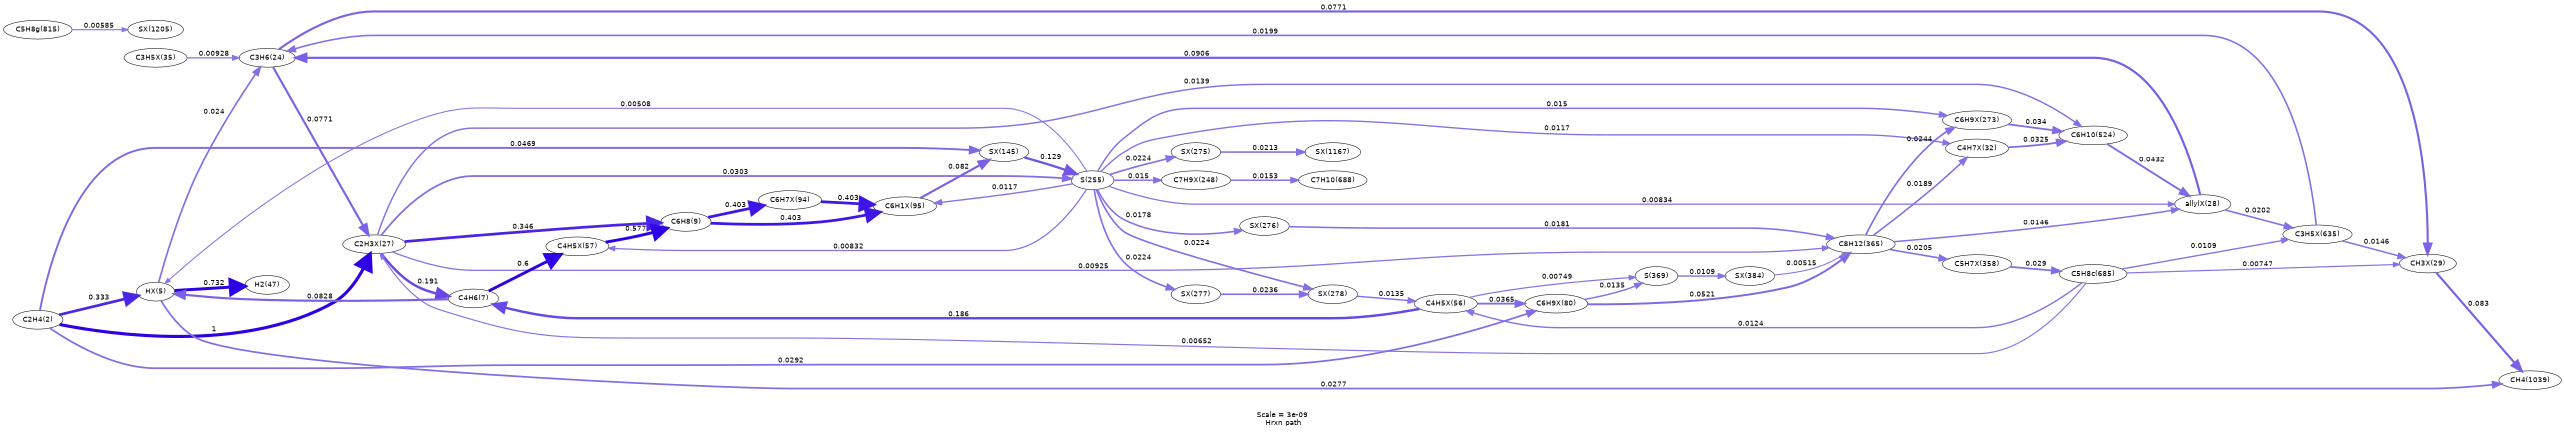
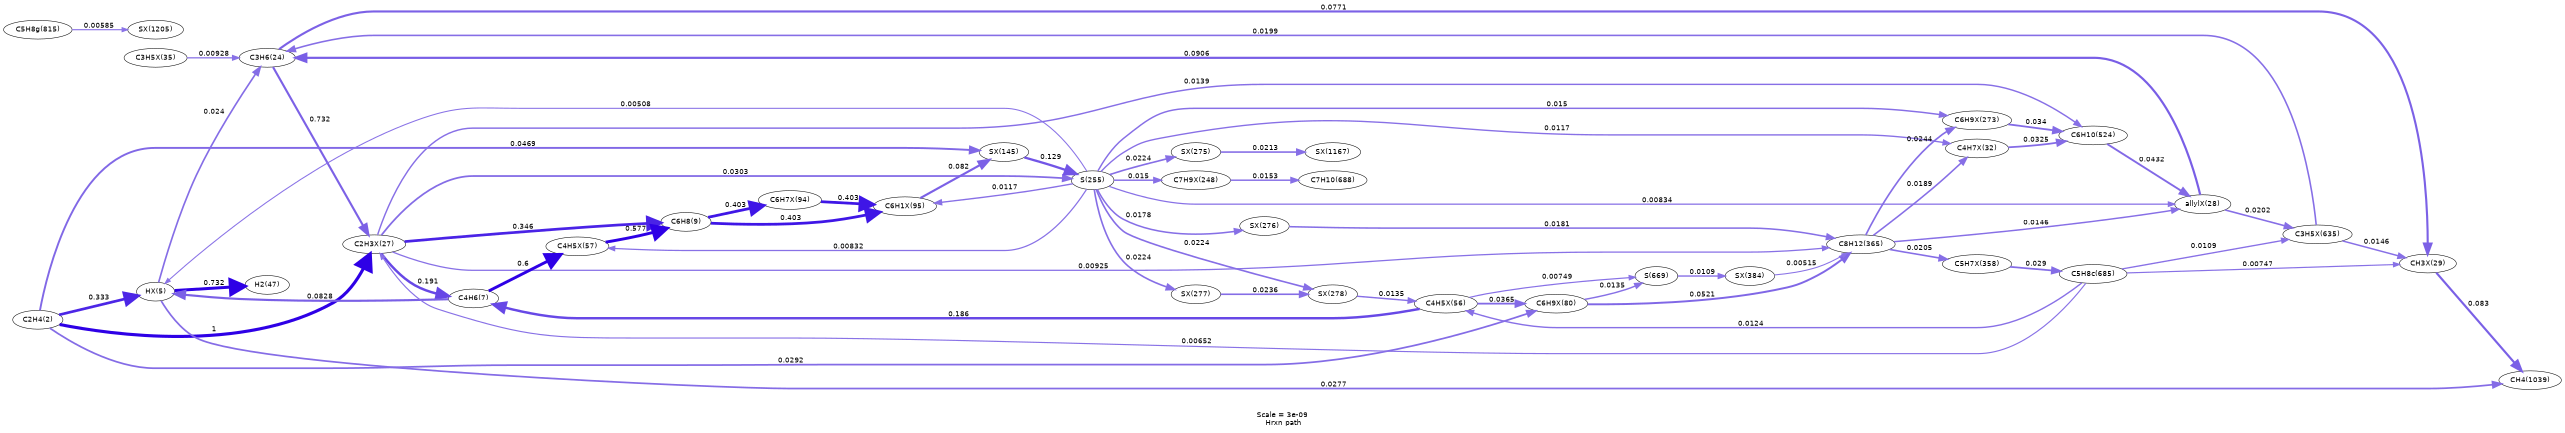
edge "C3H6(24)" -> "C2H3X(27)": label " 0.0771" -> " 0.732"
node "S(369)": label "S(369)" -> "S(669)"
